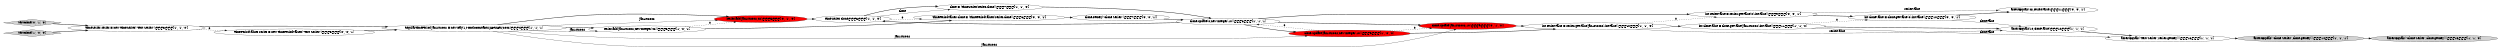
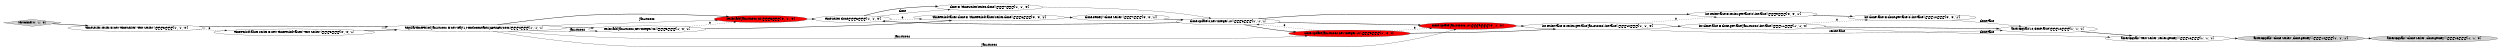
edge "clone = (TimeSeries)series.clone()@@@7@@@['1', '1', '0']" -> "clone.update(0,new Integer(10))@@@8@@@['1', '1', '1']": style bold -> solid
node "assertEquals(42,seriesValue)@@@11@@@['0', '0', '1']": removed
node "testClone['1', '0', '0']": removed
